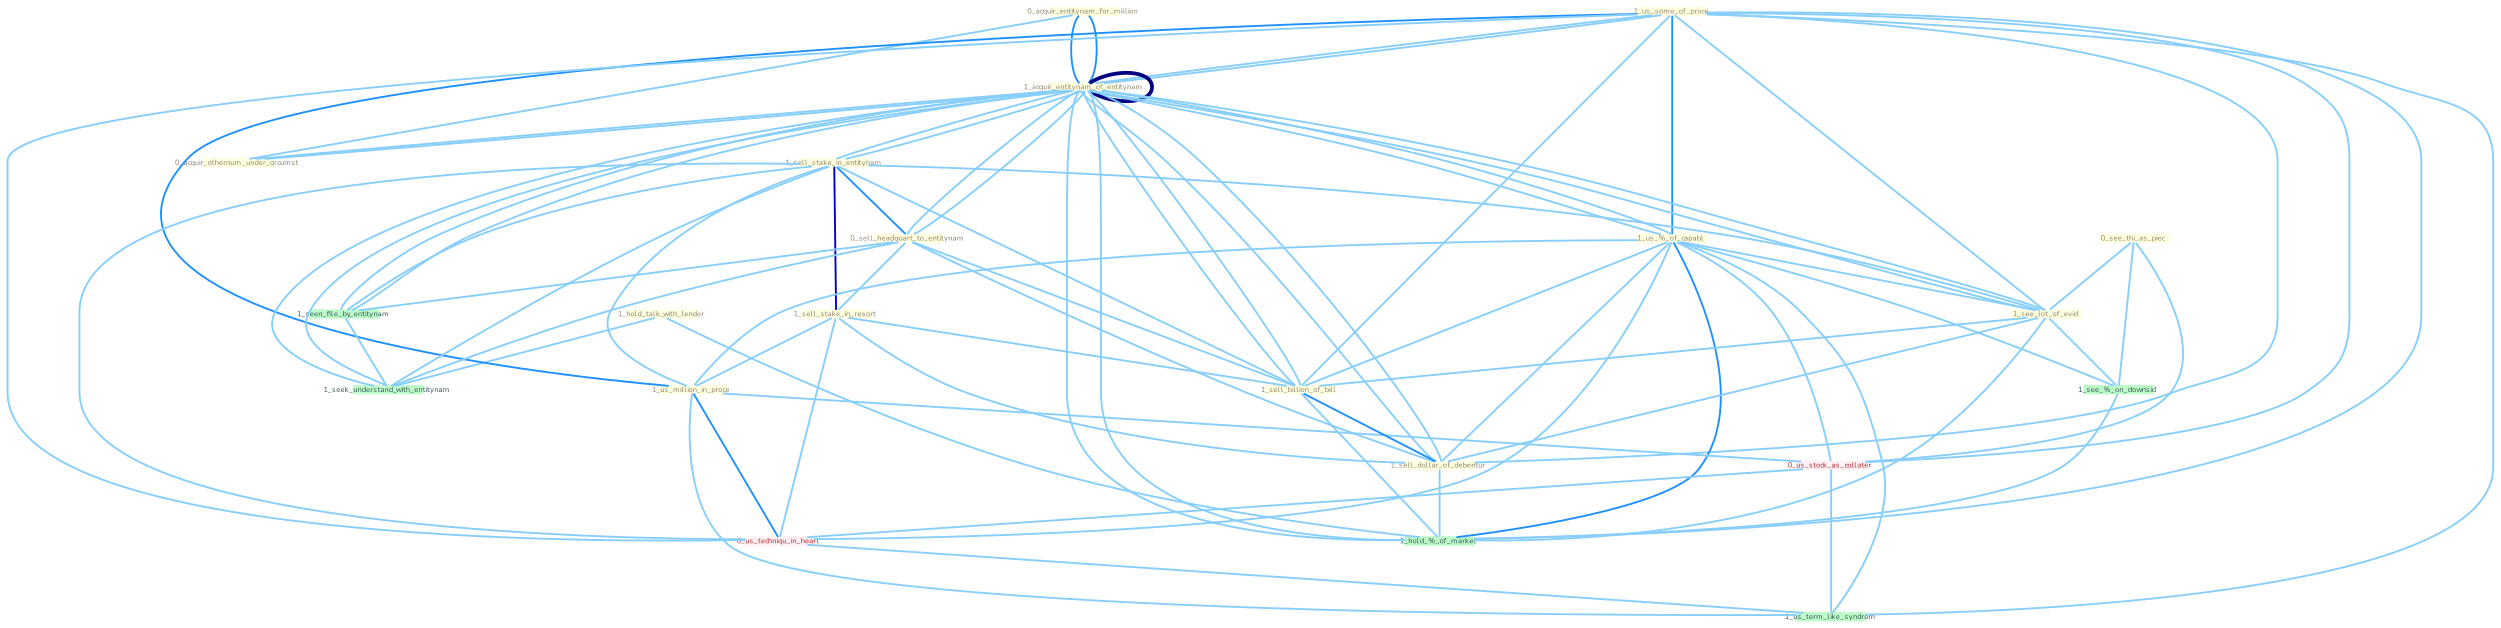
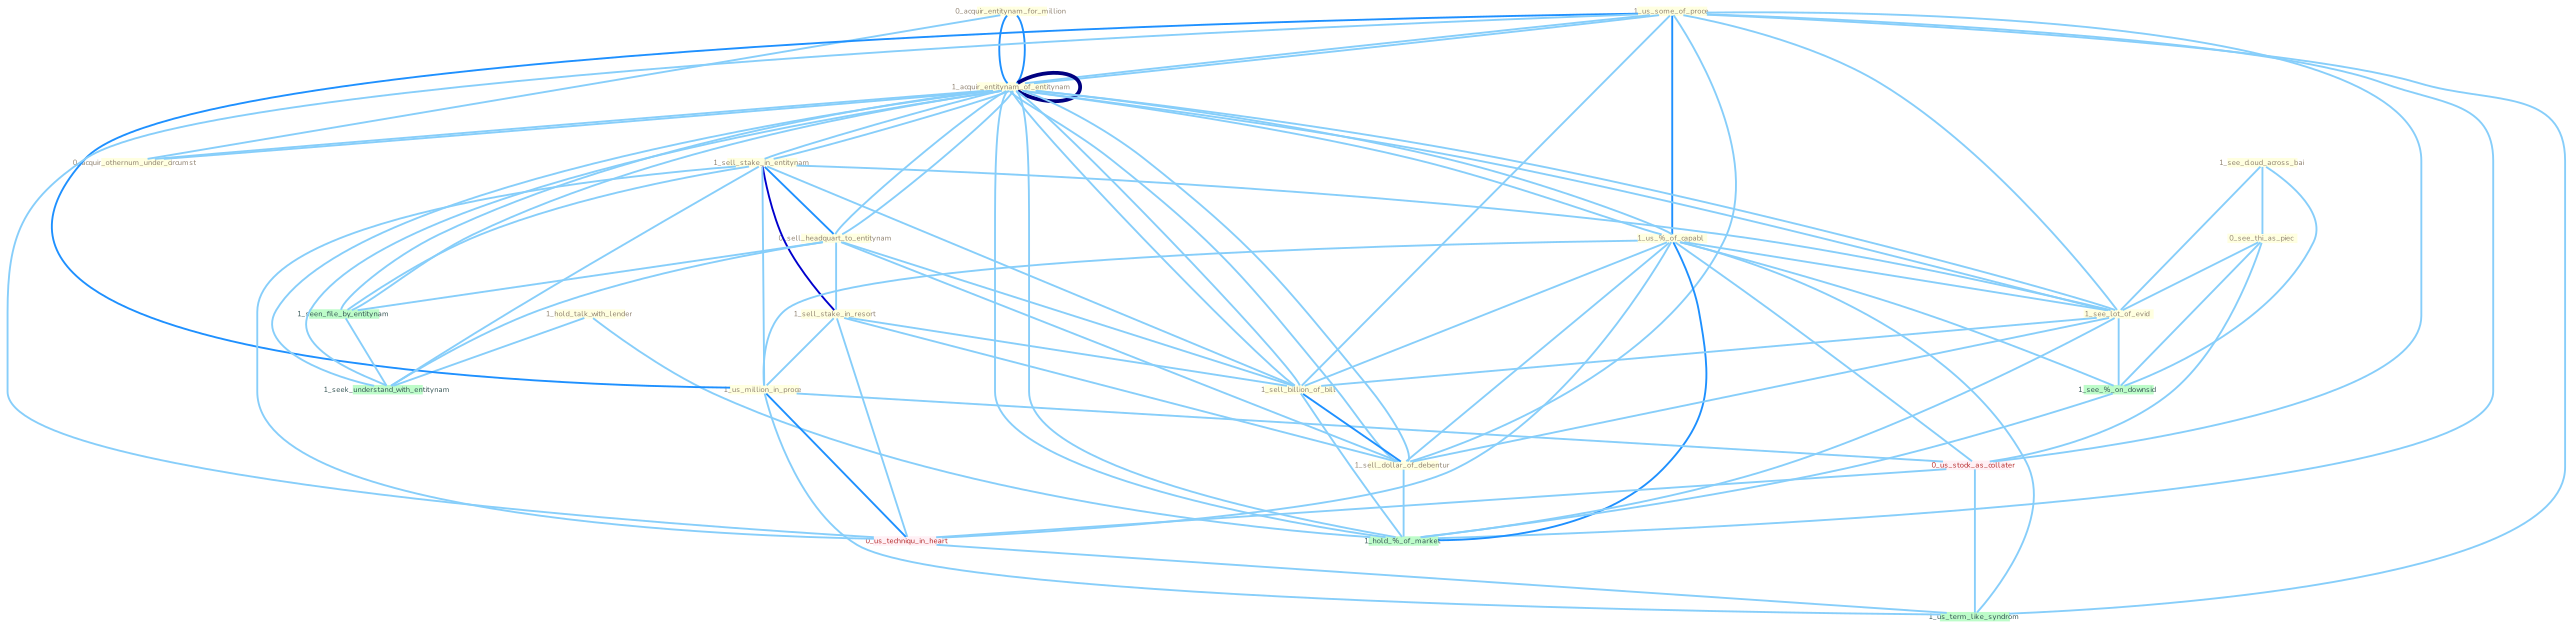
node "1_see_cloud_across_bai": added
